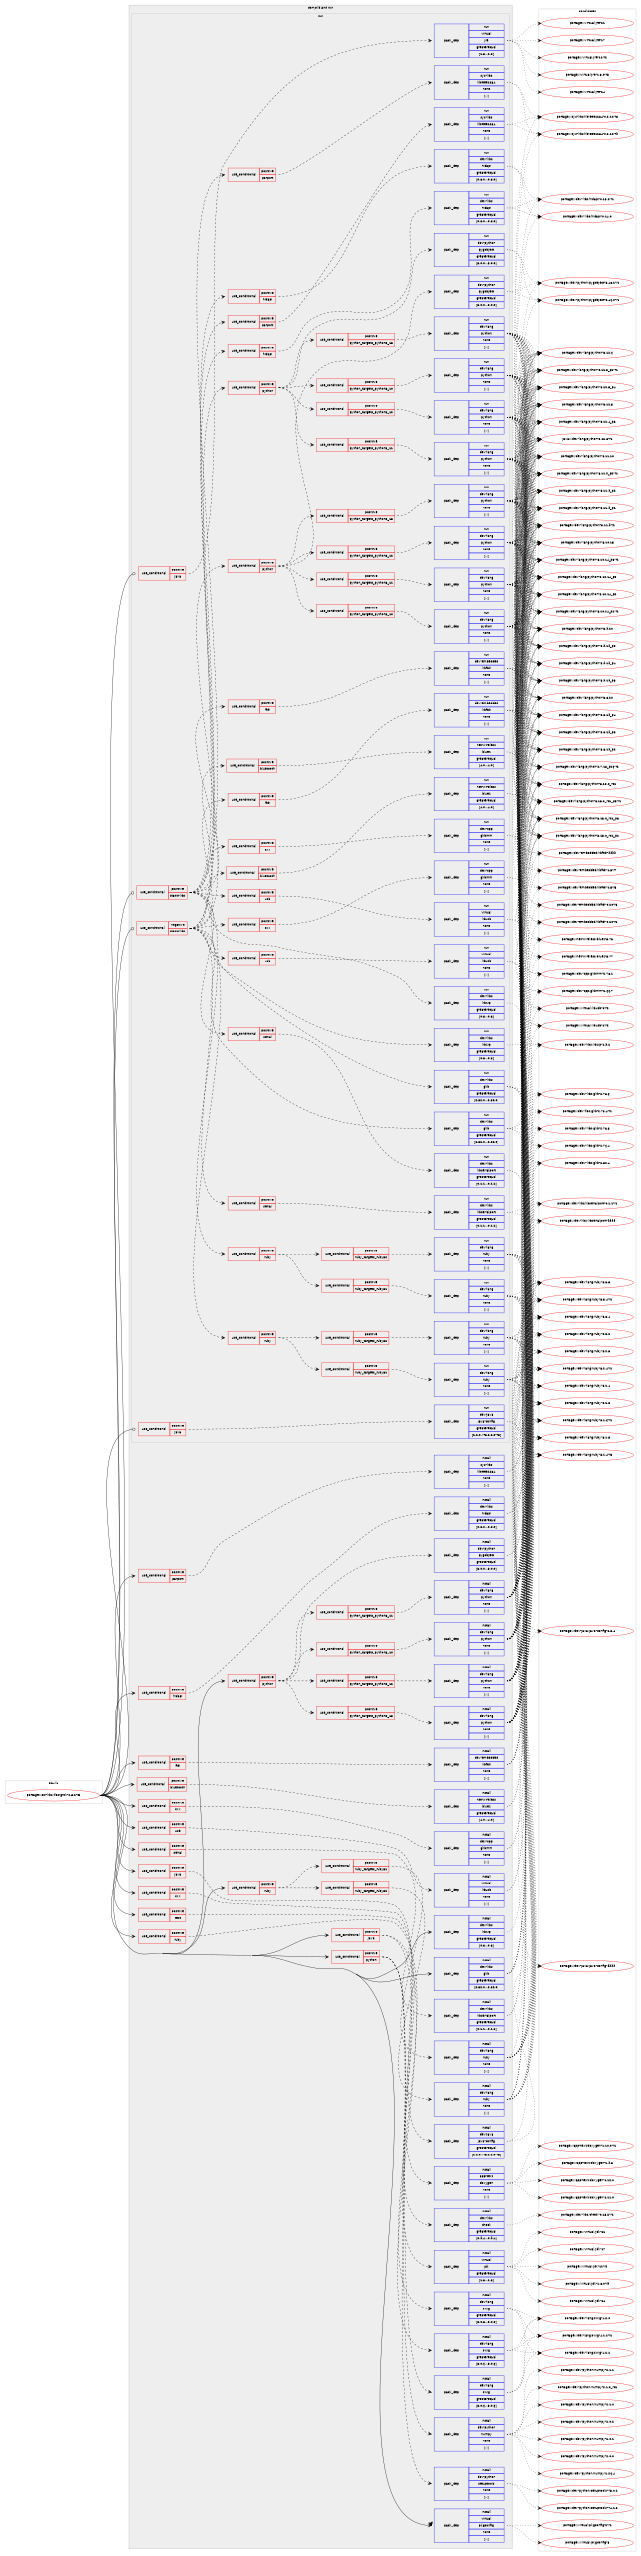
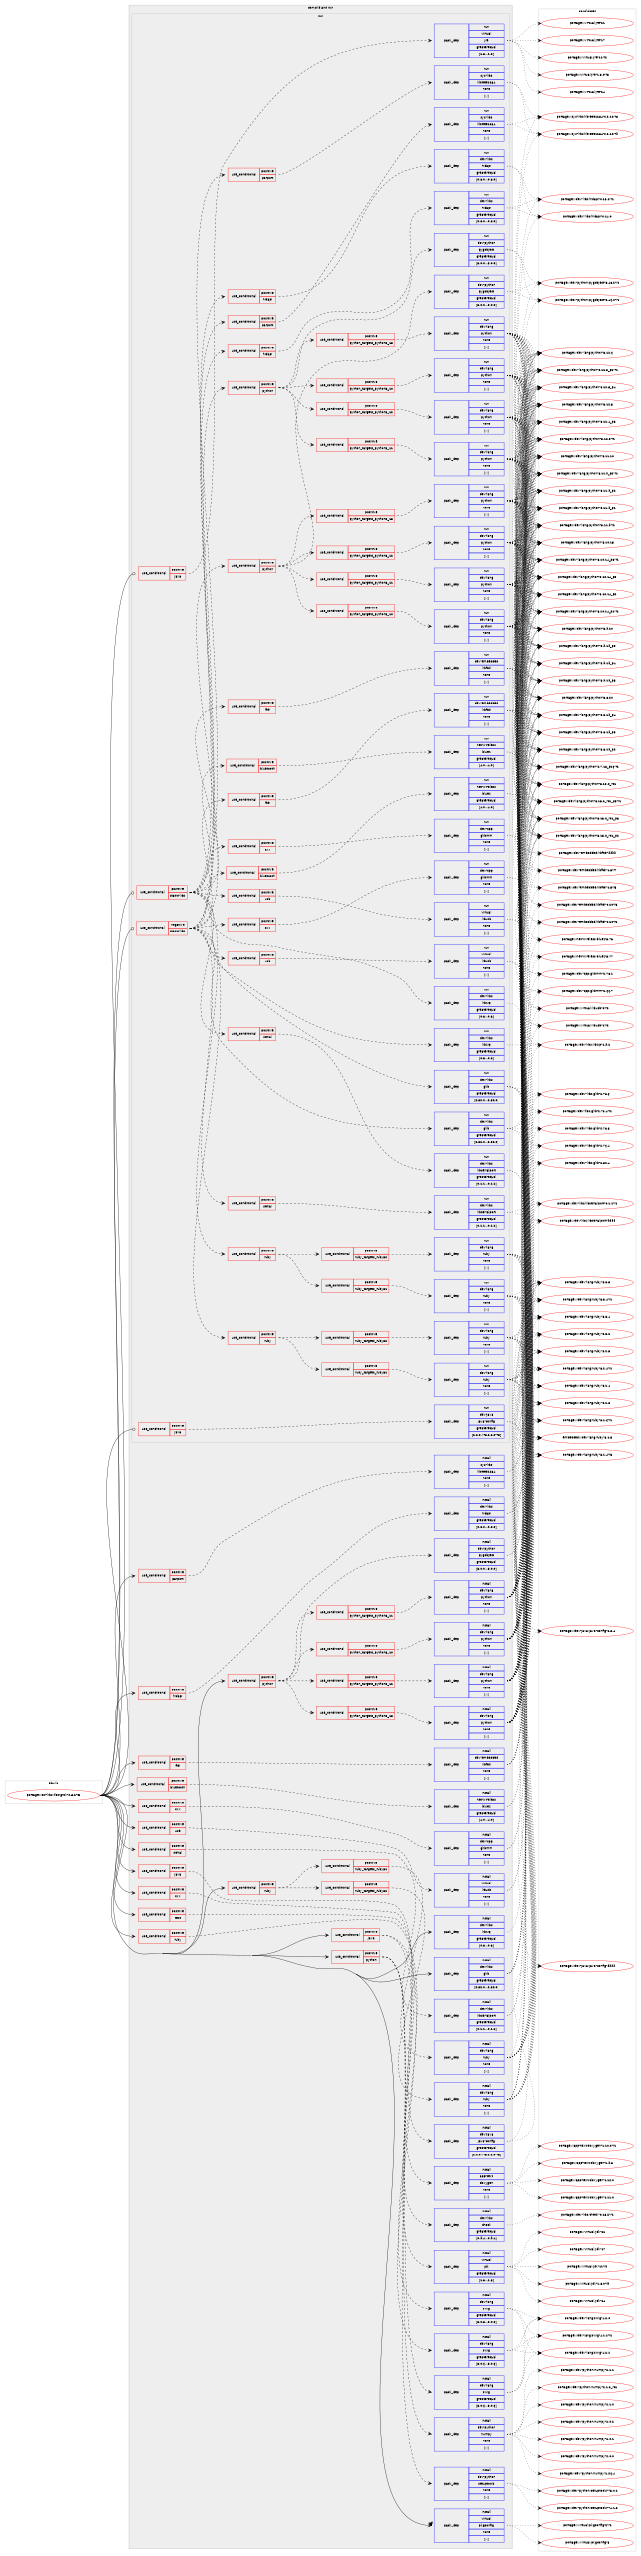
node "java://dev-lang/python-3.12.3-r1": label "java://dev-lang/python-3.12.3-r1" -> "portage://dev-lang/python-3.12.3-r1"
node "portage://dev-lang/ruby-3.1.5": label "portage://dev-lang/ruby-3.1.5" -> "embedded://dev-lang/ruby-3.1.5"
